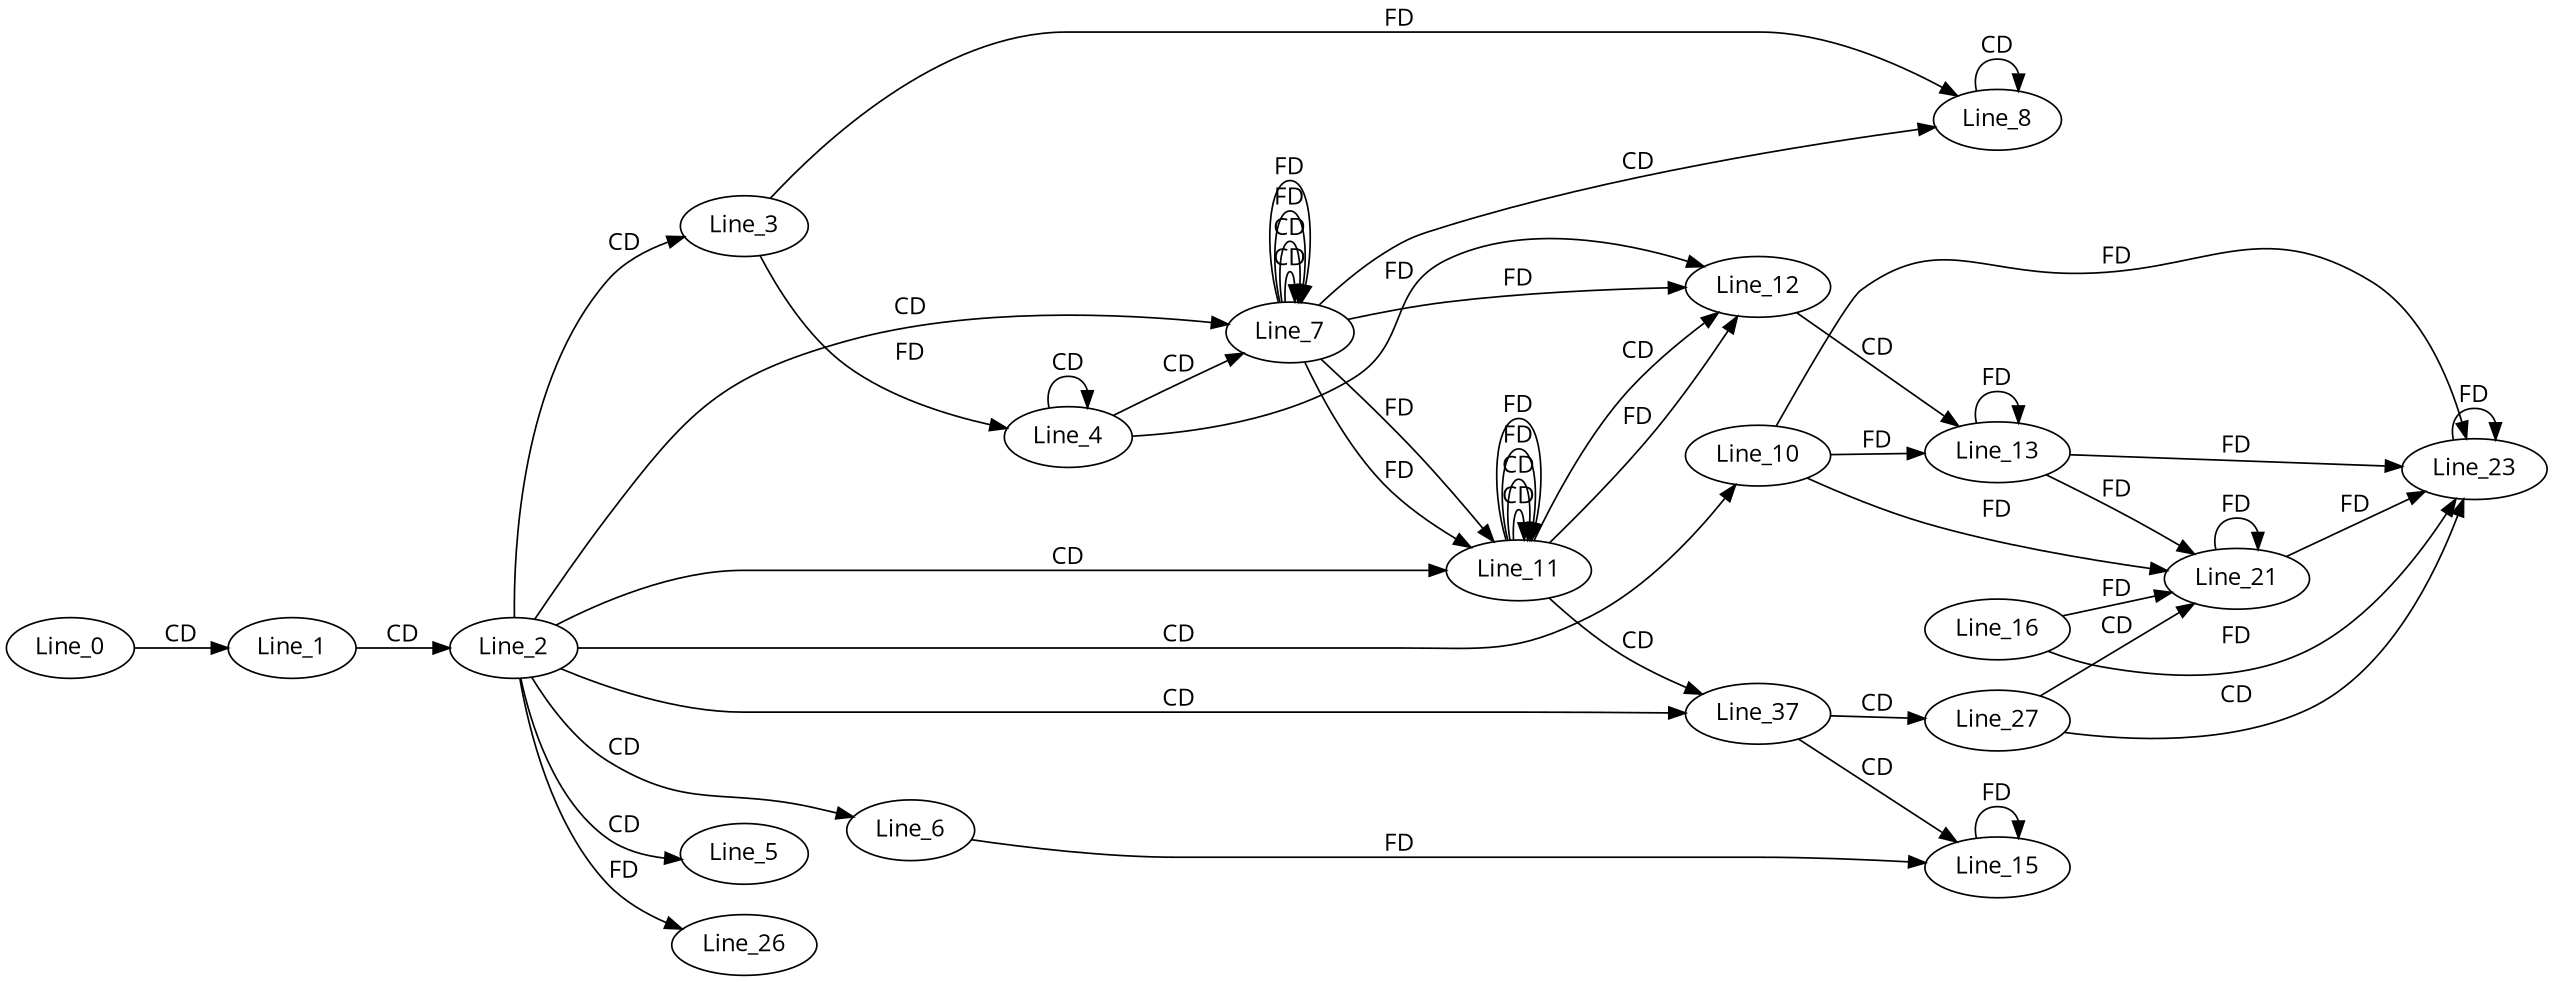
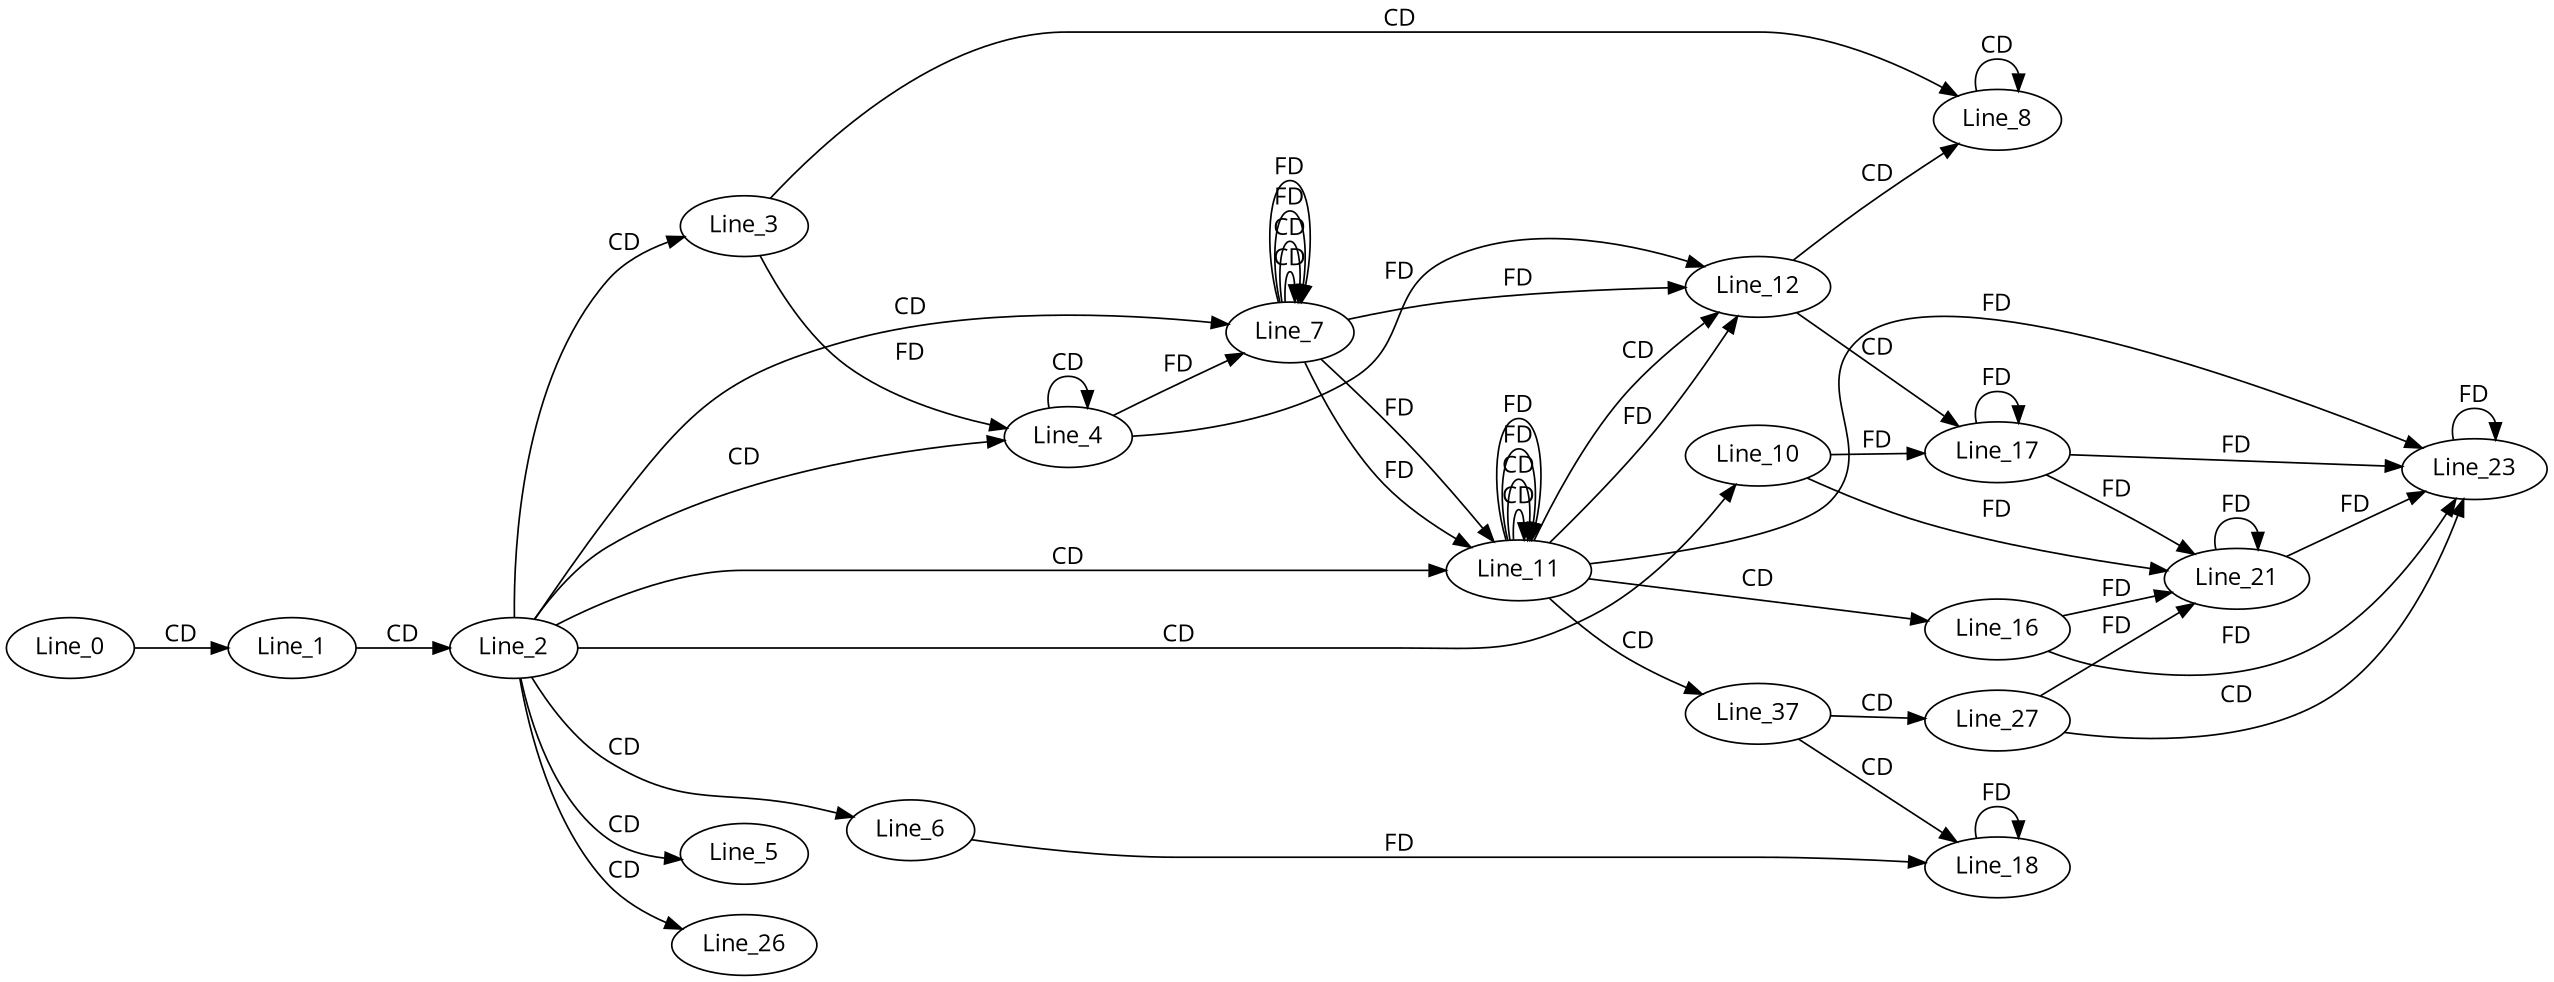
edge "Line_3" -> "Line_8": label "FD" -> "CD"
edge "Line_7" -> "Line_8": now "Line_12" -> "Line_8"
edge "Line_10" -> "Line_23": now "Line_11" -> "Line_23"
edge "Line_4" -> "Line_7": label "CD" -> "FD"
node "Line_13": label "Line_13" -> "Line_17"
edge "Line_11" -> "Line_16": added, label "CD"
edge "Line_27" -> "Line_21": label "CD" -> "FD"
edge "Line_2" -> "Line_37": now "Line_2" -> "Line_4"
node "Line_15": label "Line_15" -> "Line_18"
edge "Line_2" -> "Line_26": label "FD" -> "CD"
